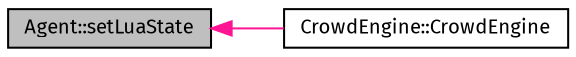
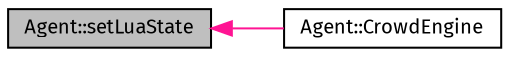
node "CrowdEngine::CrowdEngine": label "CrowdEngine::CrowdEngine" -> "Agent::CrowdEngine"
